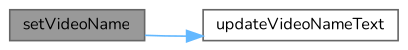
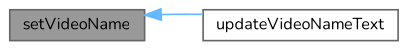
edge "setVideoName" -> "updateVideoNameText": reversed
